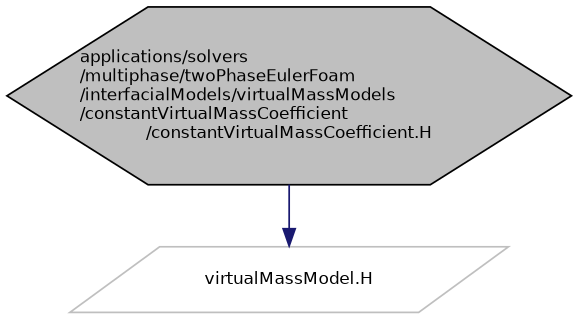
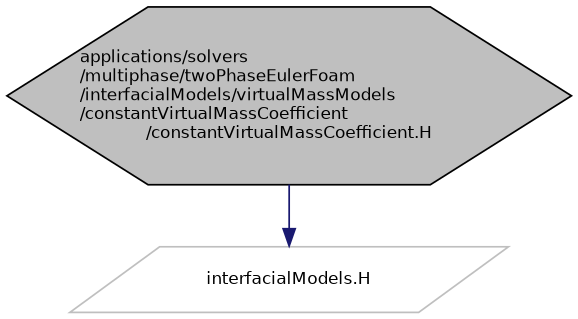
node "virtualMassModel.H": label "virtualMassModel.H" -> "interfacialModels.H"
